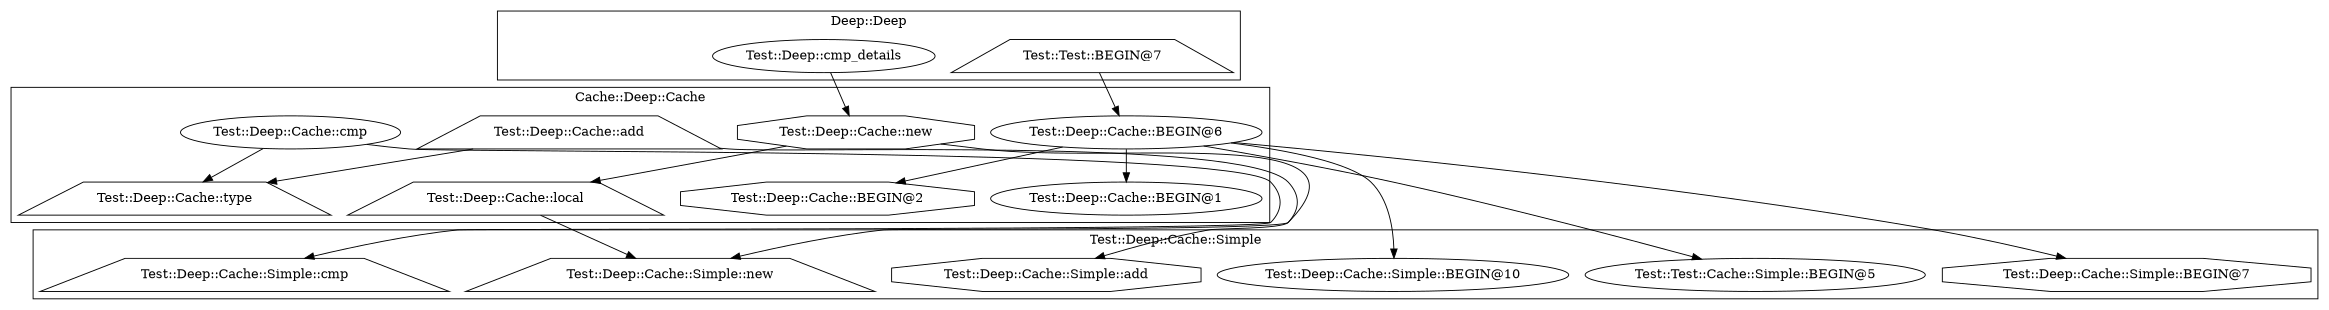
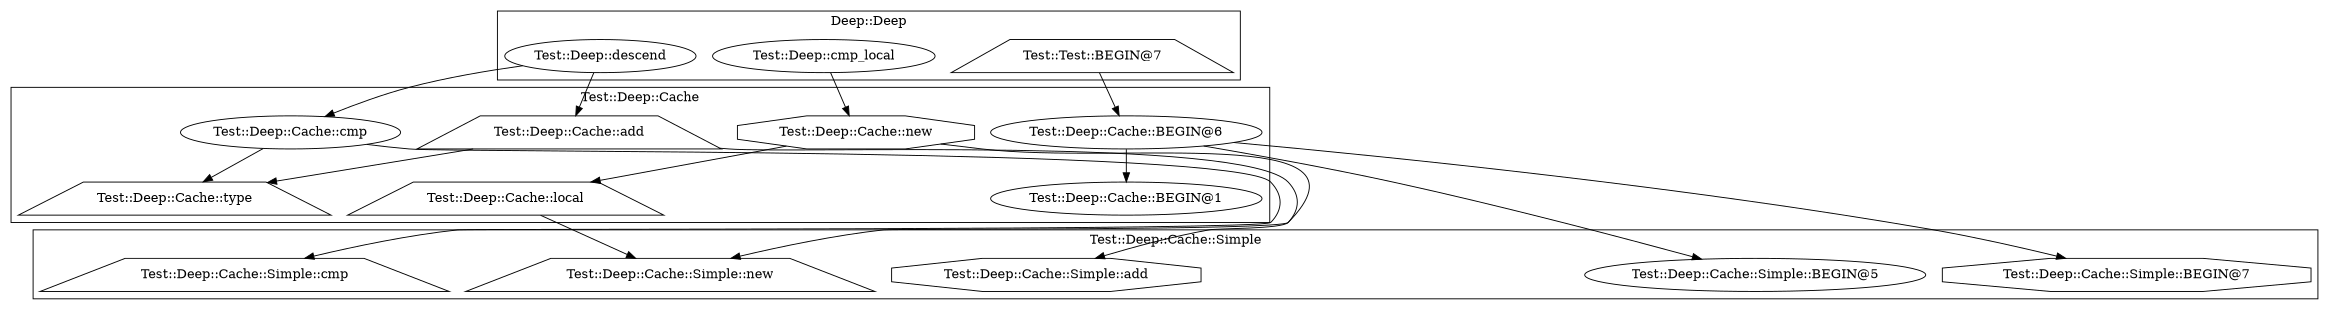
node "Test::Deep::descend": added
node "Test::Deep::cmp_details": label "Test::Deep::cmp_details" -> "Test::Deep::cmp_local"
cluster "Cache::Deep::Cache": label "Cache::Deep::Cache" -> "Test::Deep::Cache"
node "Test::Deep::Cache::BEGIN@2": removed
node "Test::Deep::Cache::Simple::BEGIN@10": removed
node "Test::Test::Cache::Simple::BEGIN@5": label "Test::Test::Cache::Simple::BEGIN@5" -> "Test::Deep::Cache::Simple::BEGIN@5"
